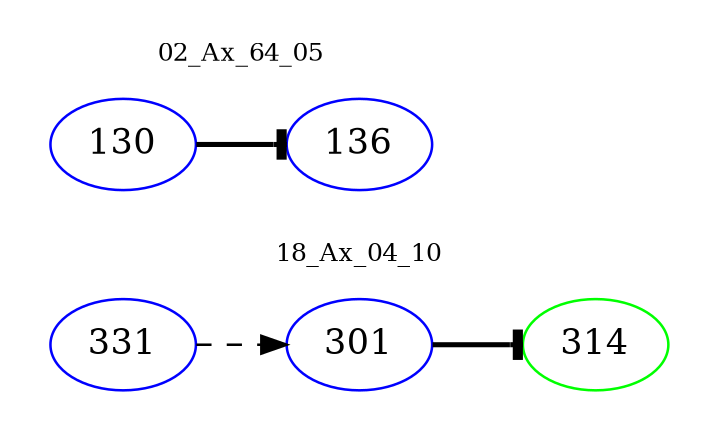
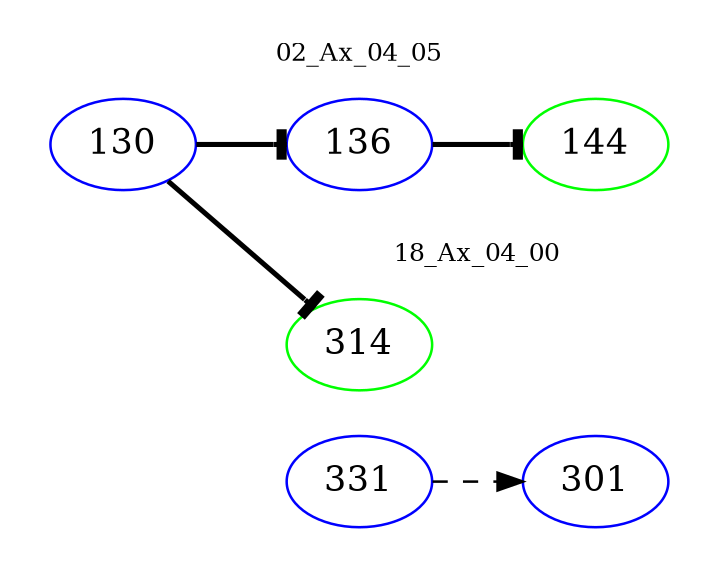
cluster "02_Ax_64_05": label "02_Ax_64_05" -> "02_Ax_04_05"
node "144": added
cluster "18_Ax_04_10": label "18_Ax_04_10" -> "18_Ax_04_00"
edge "301" -> "314": now "130" -> "314"
